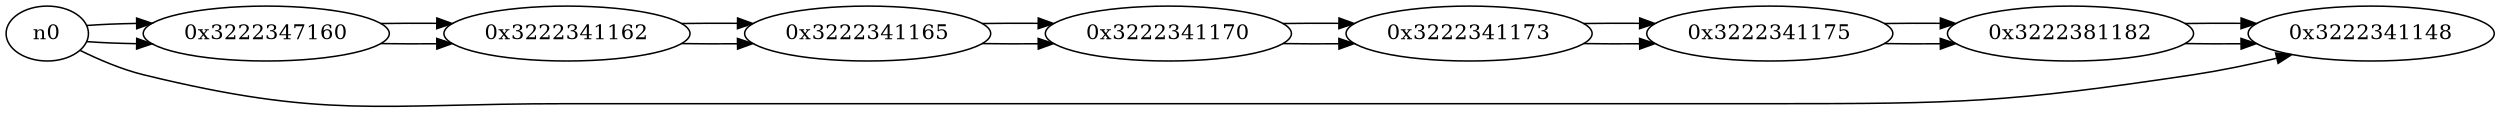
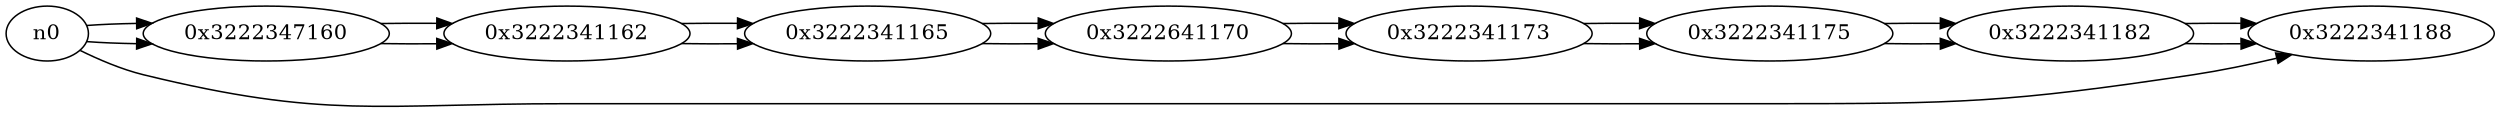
node "0x3222341170": label "0x3222341170" -> "0x3222641170"
node "0x3222381182": label "0x3222381182" -> "0x3222341182"
node "0x3222341148": label "0x3222341148" -> "0x3222341188"
